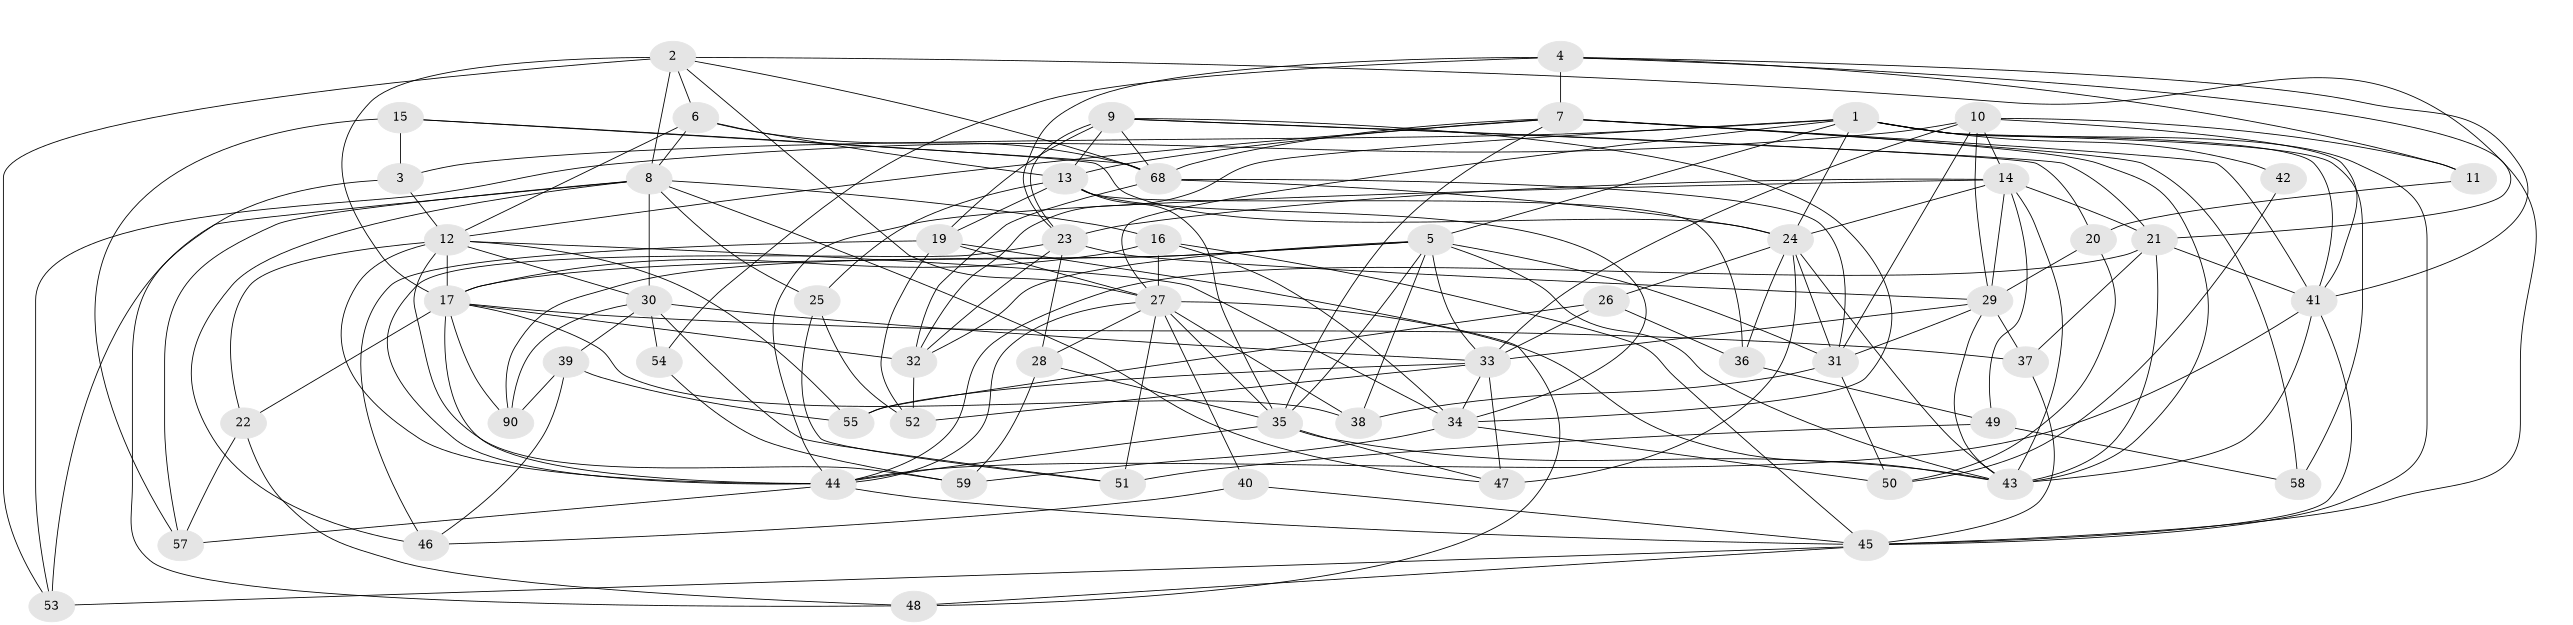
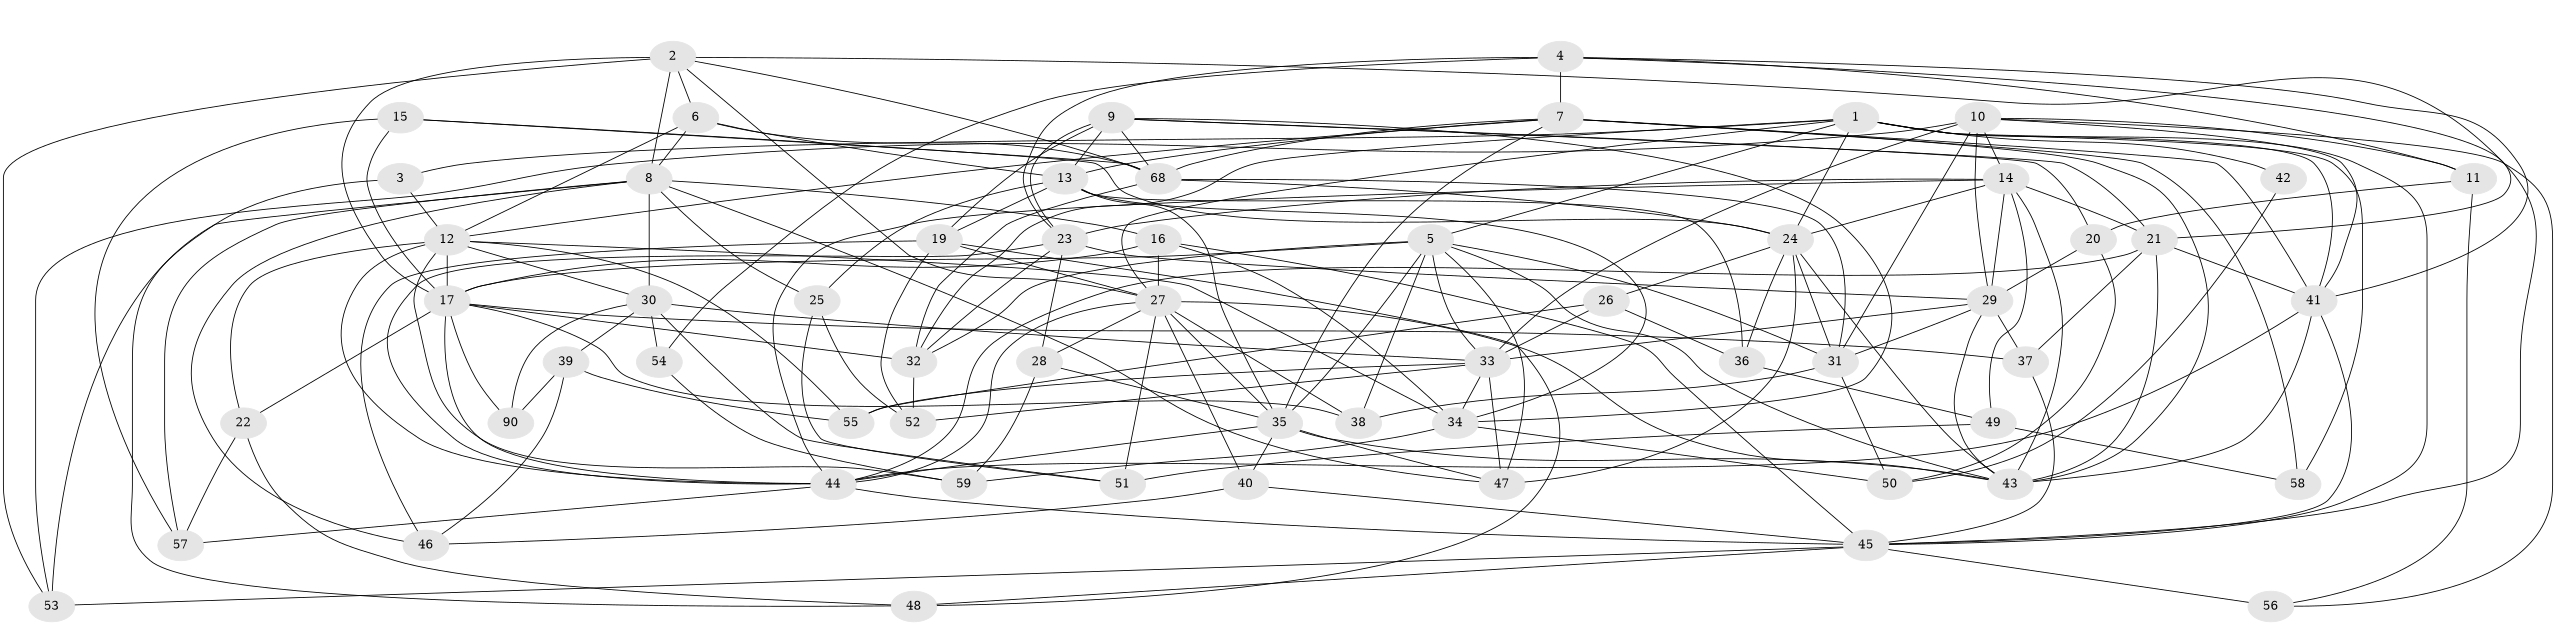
edge "15" -- "3": now "15" -- "17"
edge "5" -- "90": now "5" -- "47"
edge "35" -- "40": added
node "56": added
